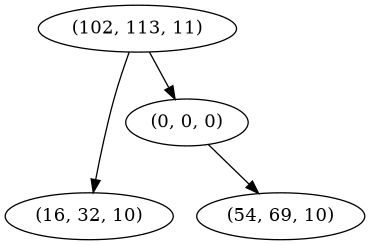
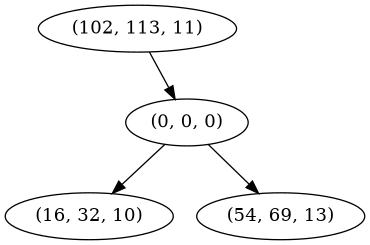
edge "(102, 113, 11)" -> "(16, 32, 10)": now "(0, 0, 0)" -> "(16, 32, 10)"
node "(54, 69, 10)": label "(54, 69, 10)" -> "(54, 69, 13)"
